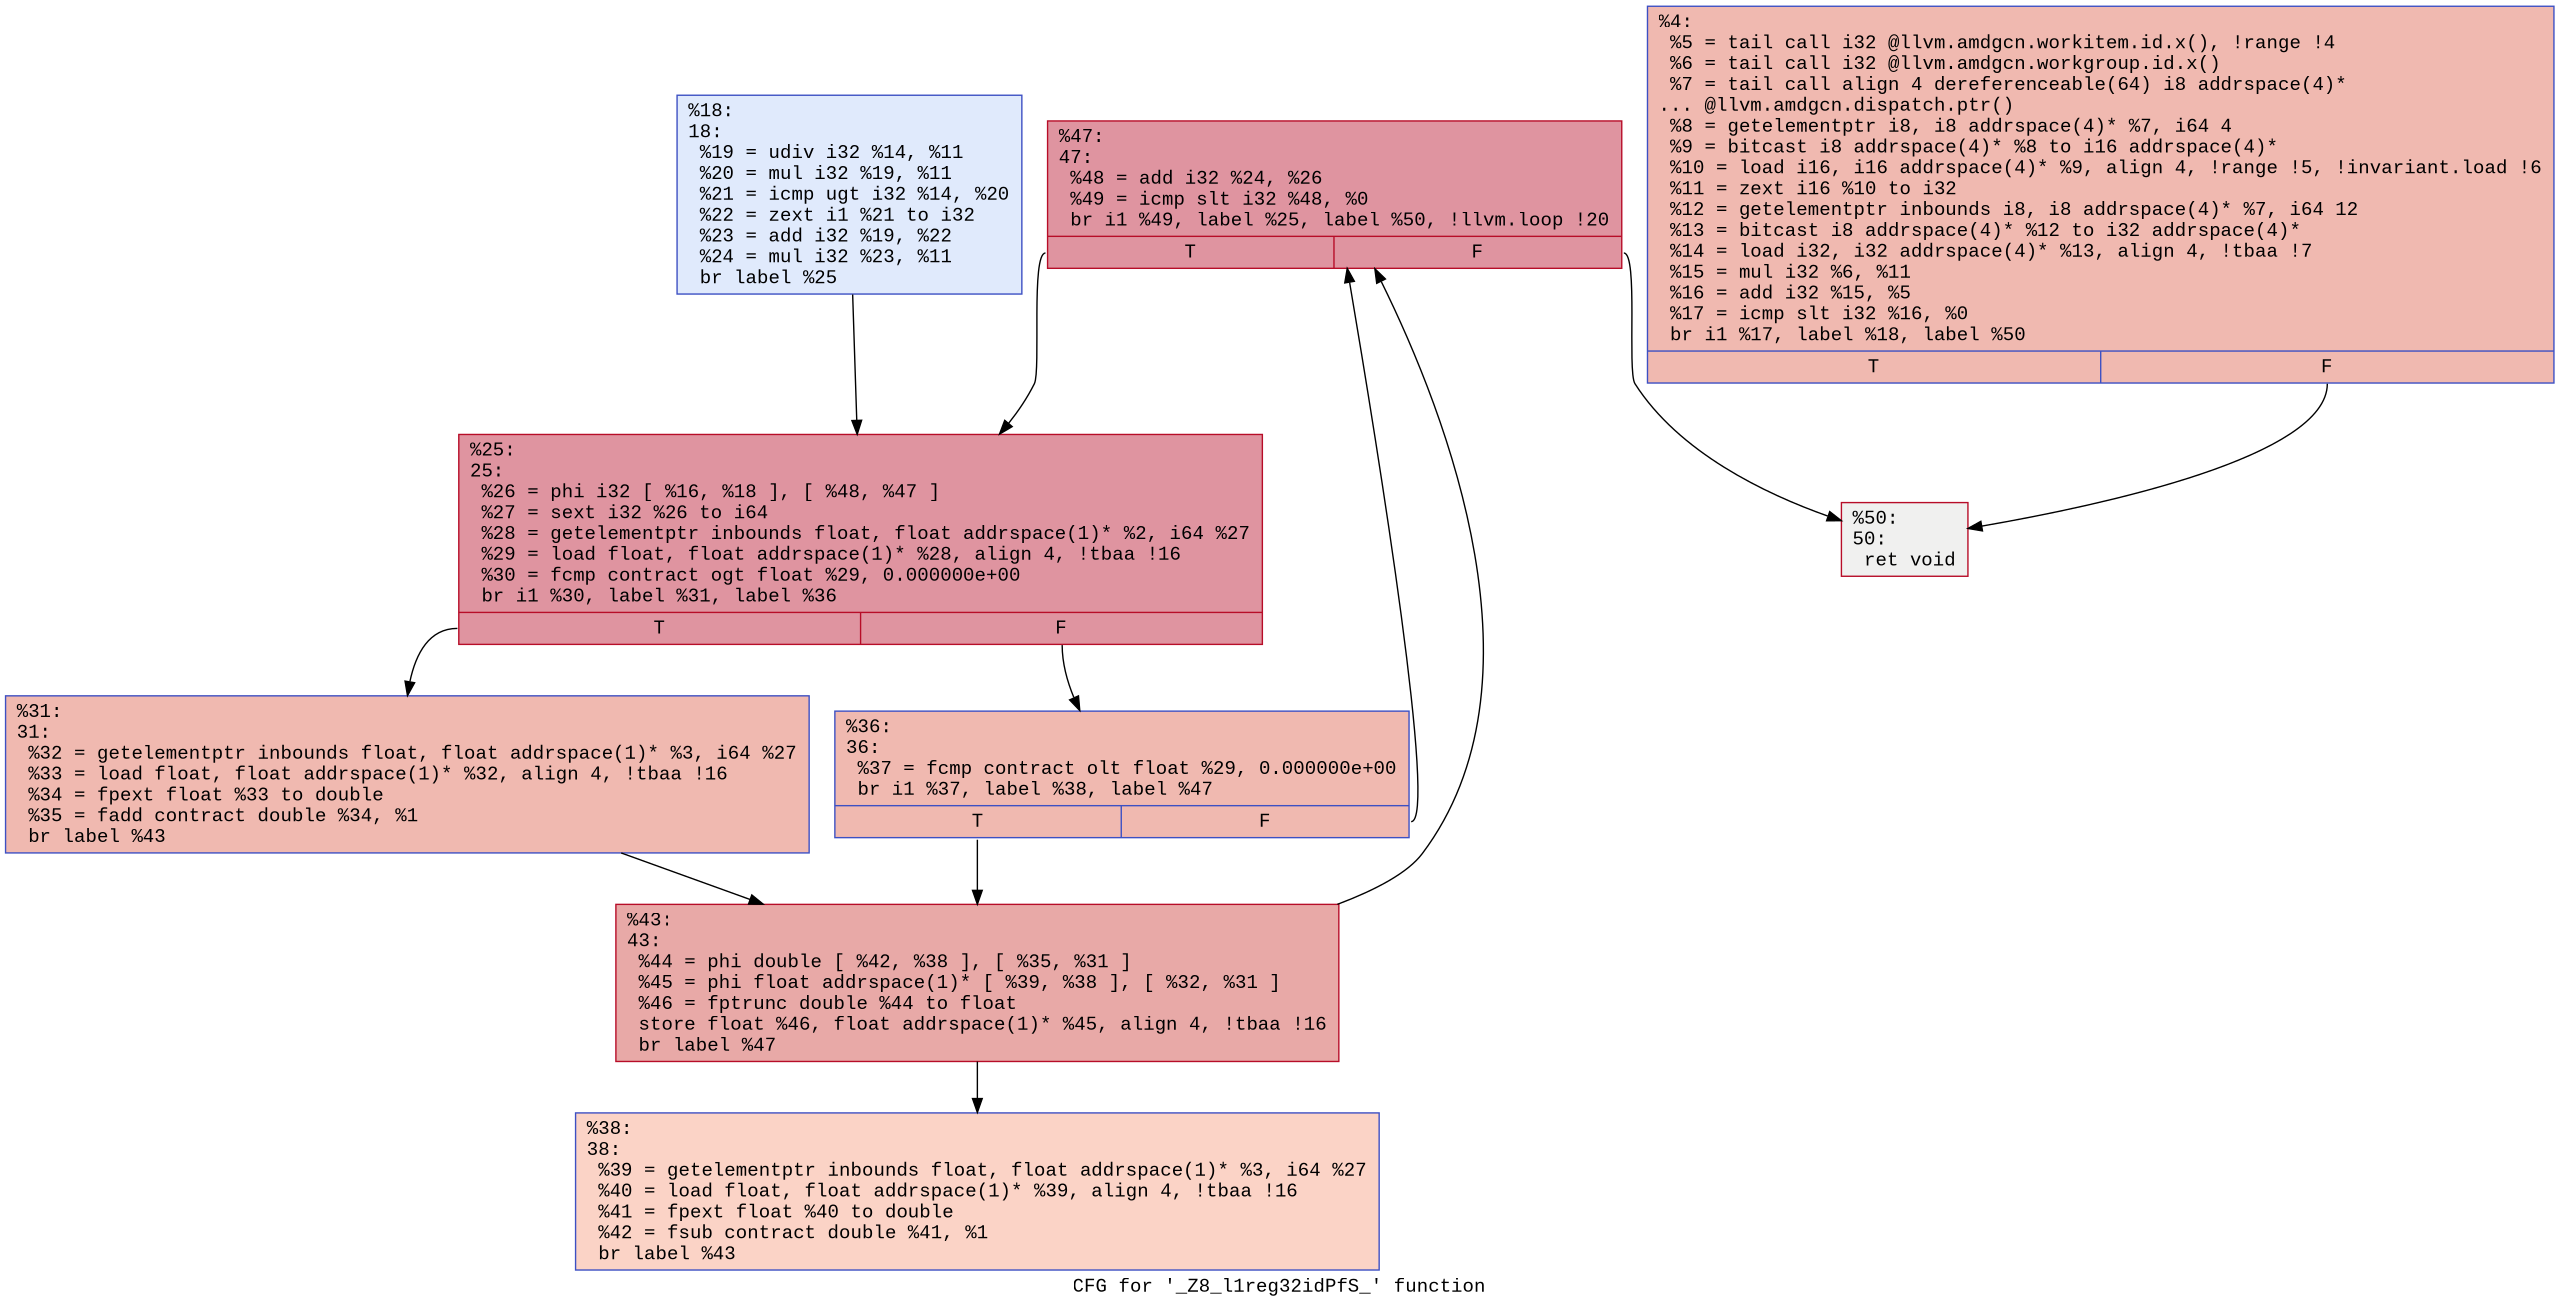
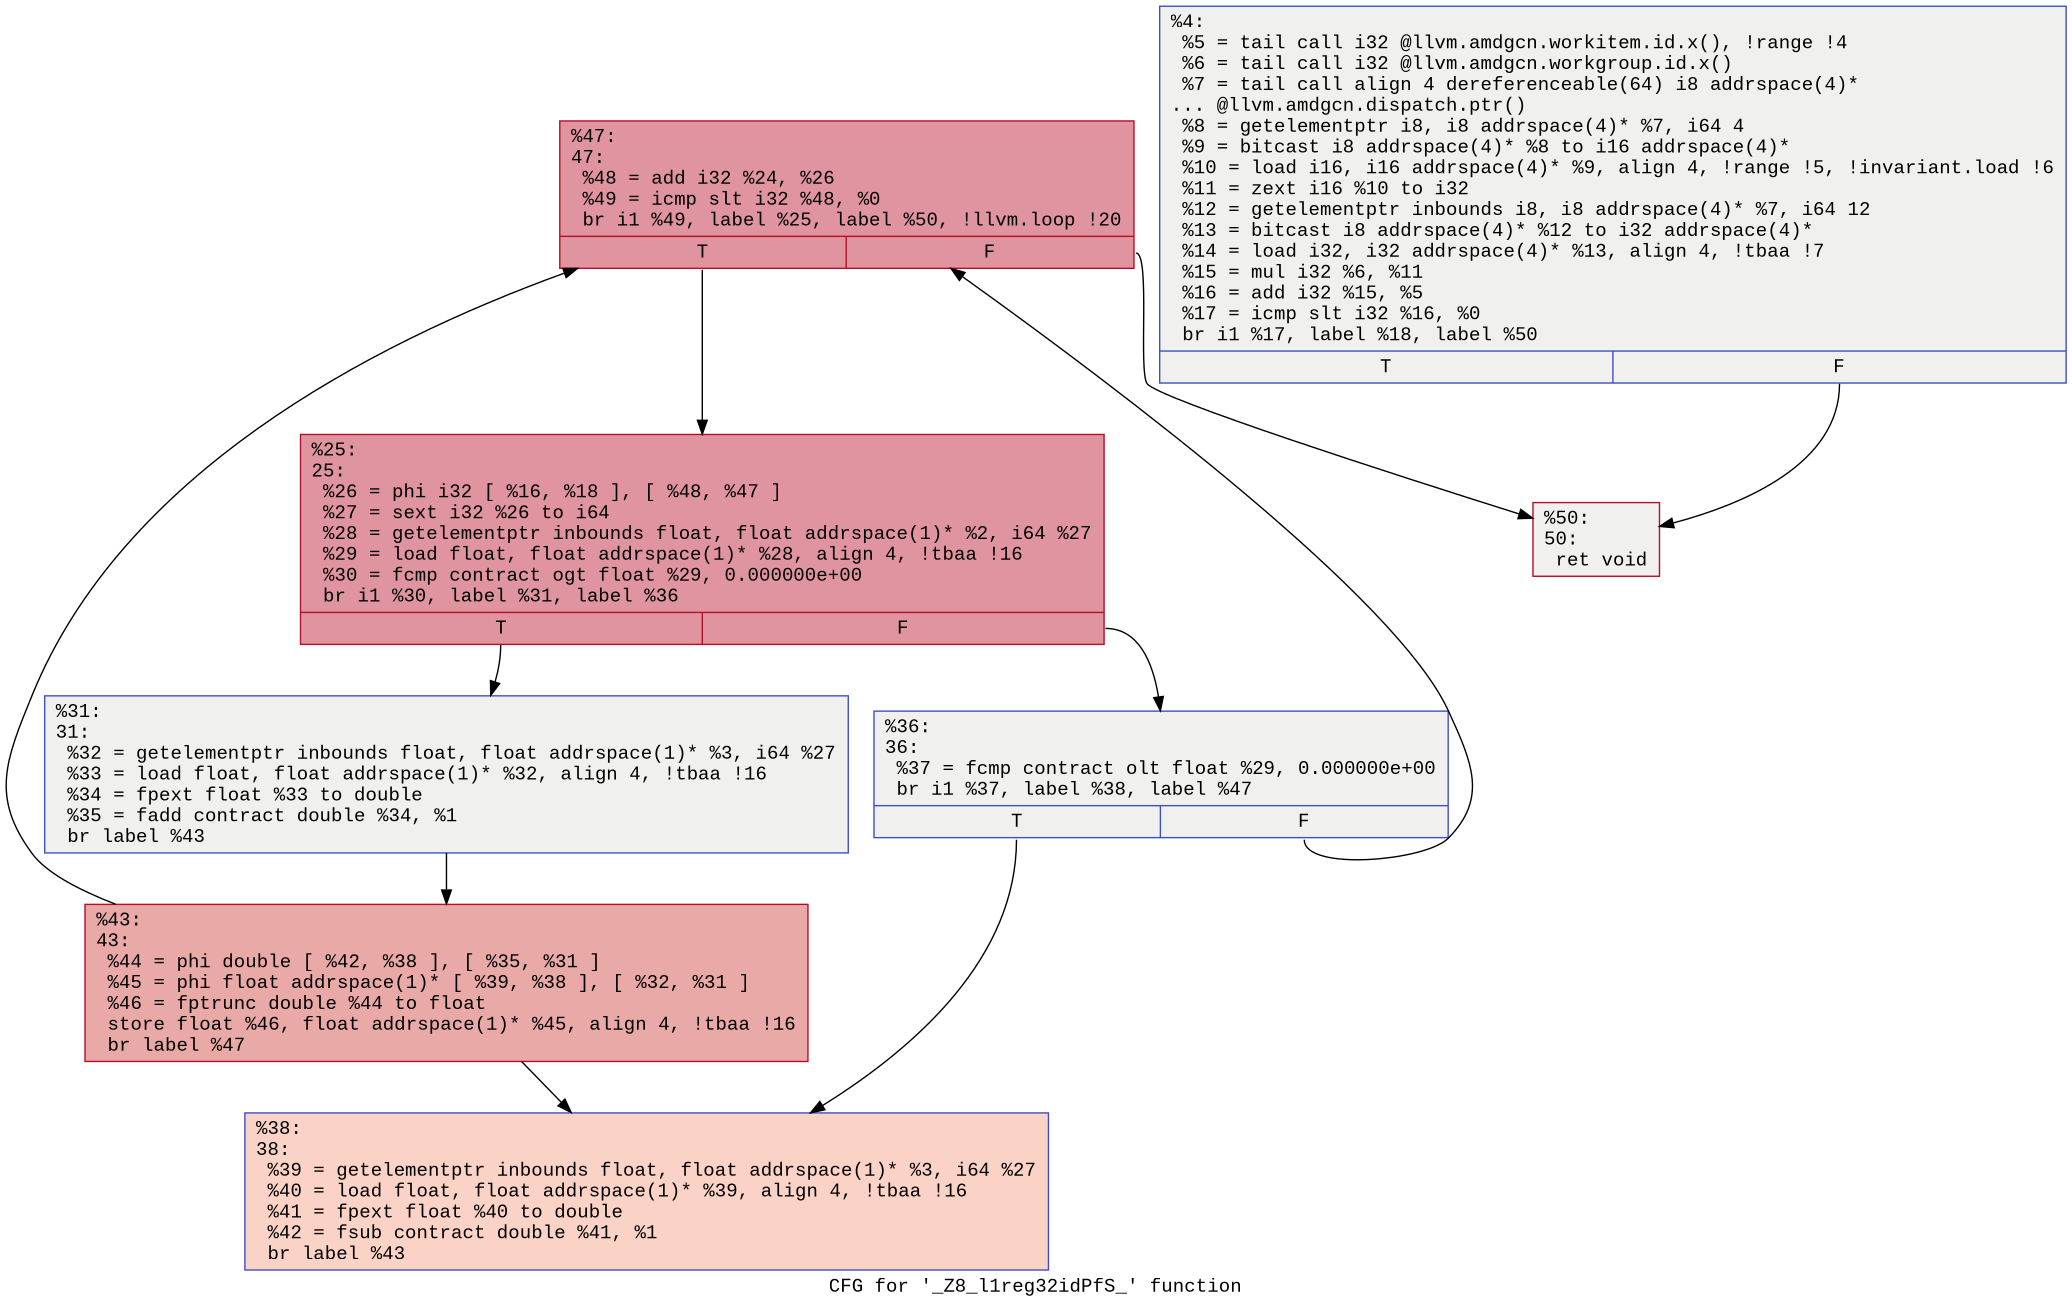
node "%18:": removed
node "%4:": fillcolor #de614d70 -> #dedcdb70
node "%31:": fillcolor #de614d70 -> #dedcdb70
node "%36:": fillcolor #de614d70 -> #dedcdb70
edge "%36:" -> "%43:": now "%36:" -> "%38:"
